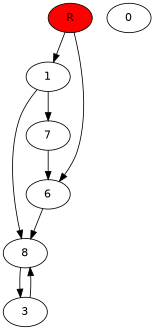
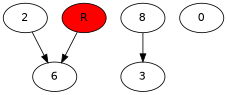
node "1": removed
node "7": label "7" -> "2"
edge "6" -> "8": removed
edge "3" -> "8": removed
